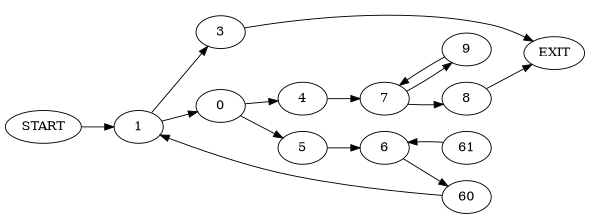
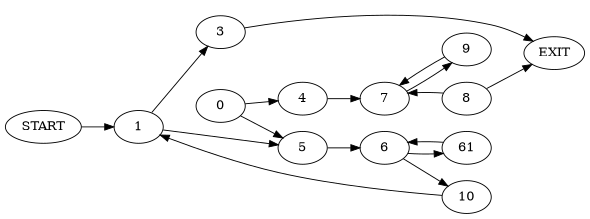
edge "7" -> "8": reversed
edge "1" -> "0": now "1" -> "5"
edge "6" -> "61": added
node "60": label "60" -> "10"
